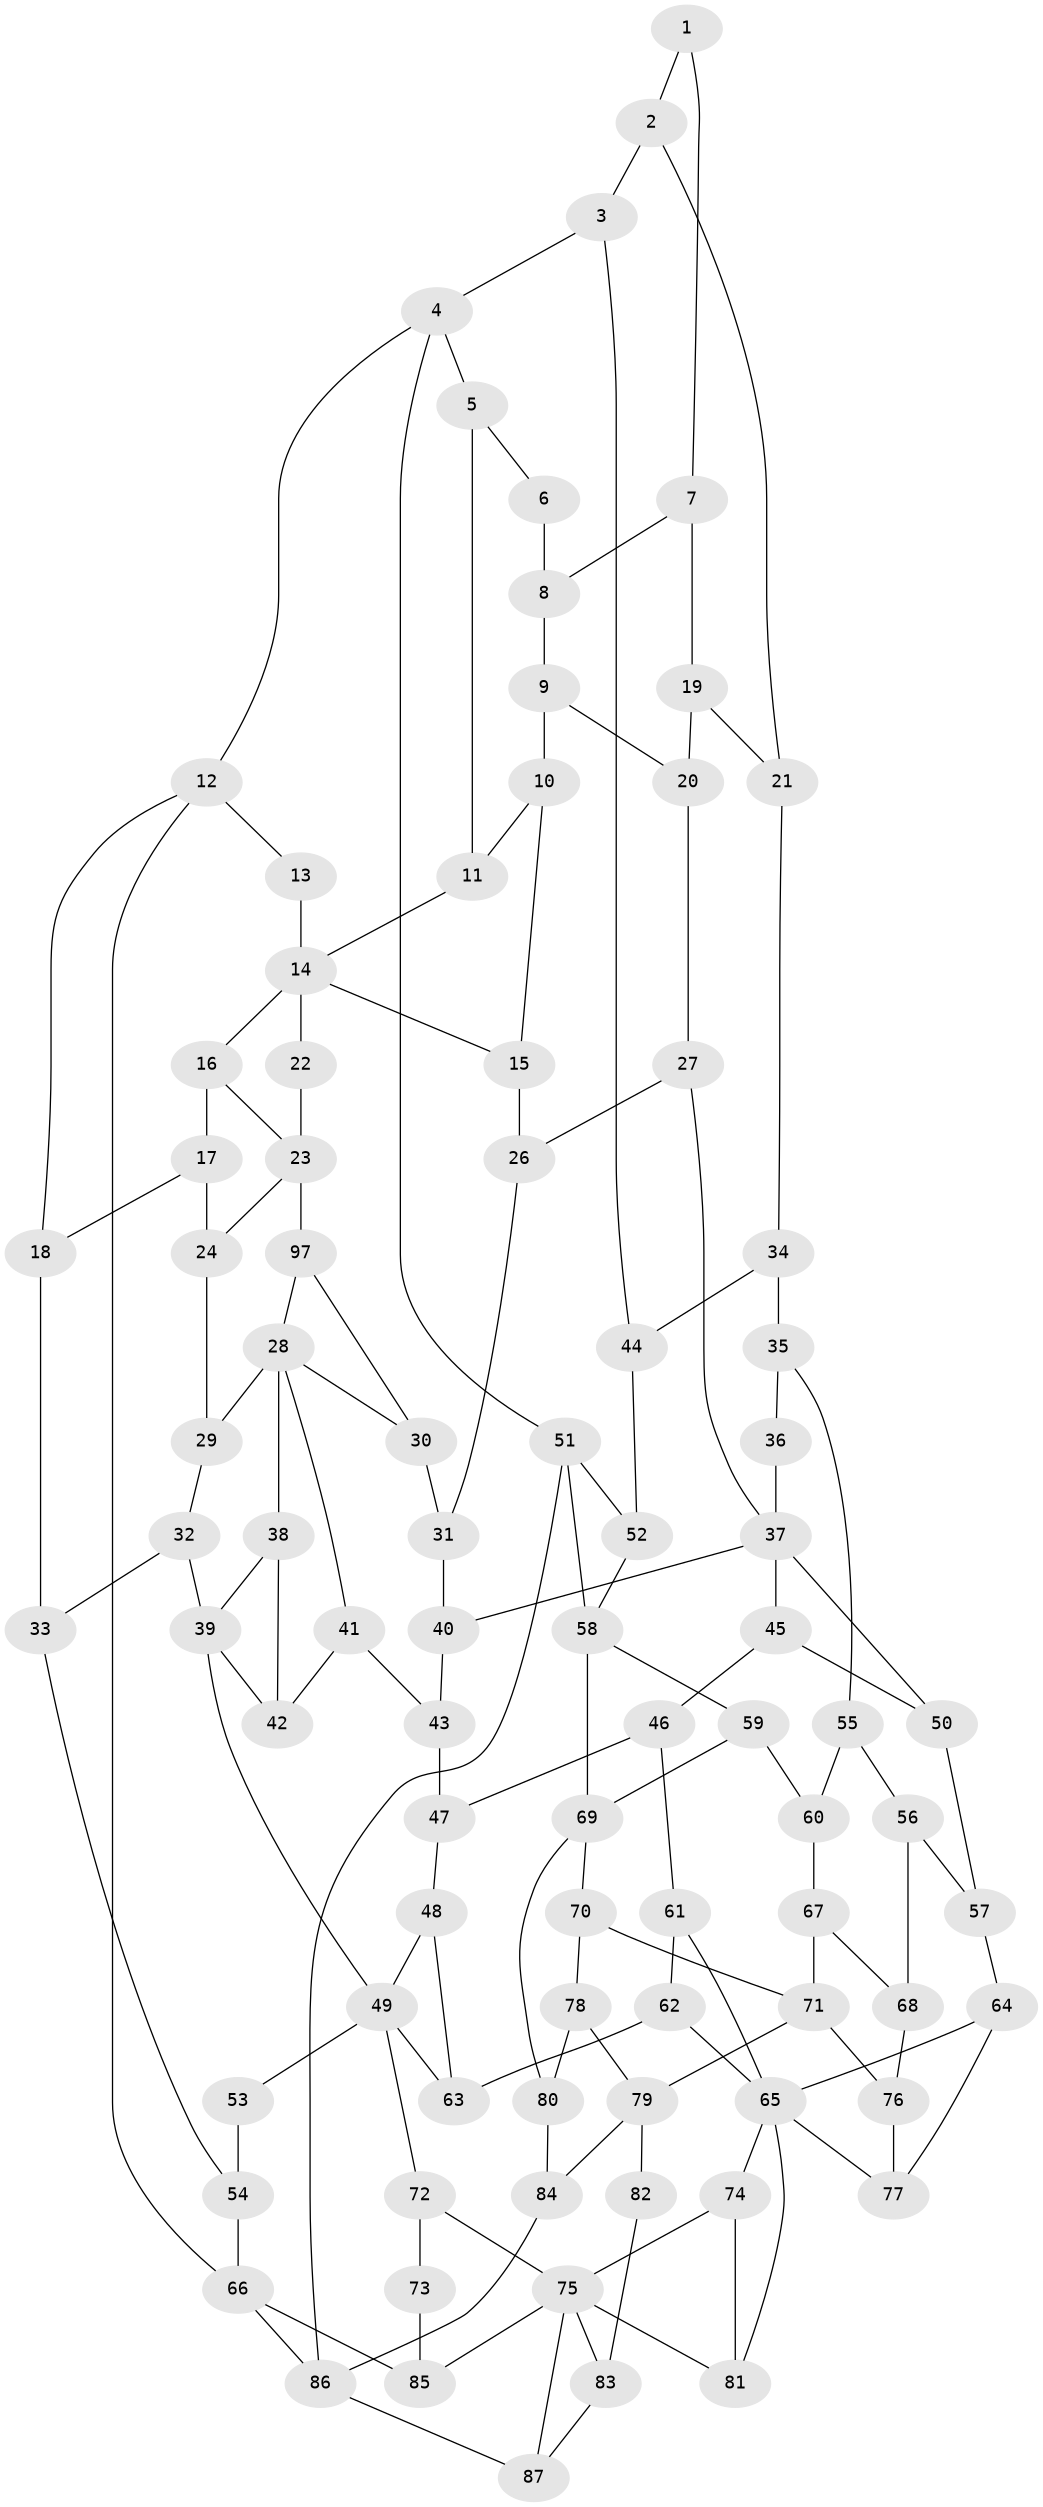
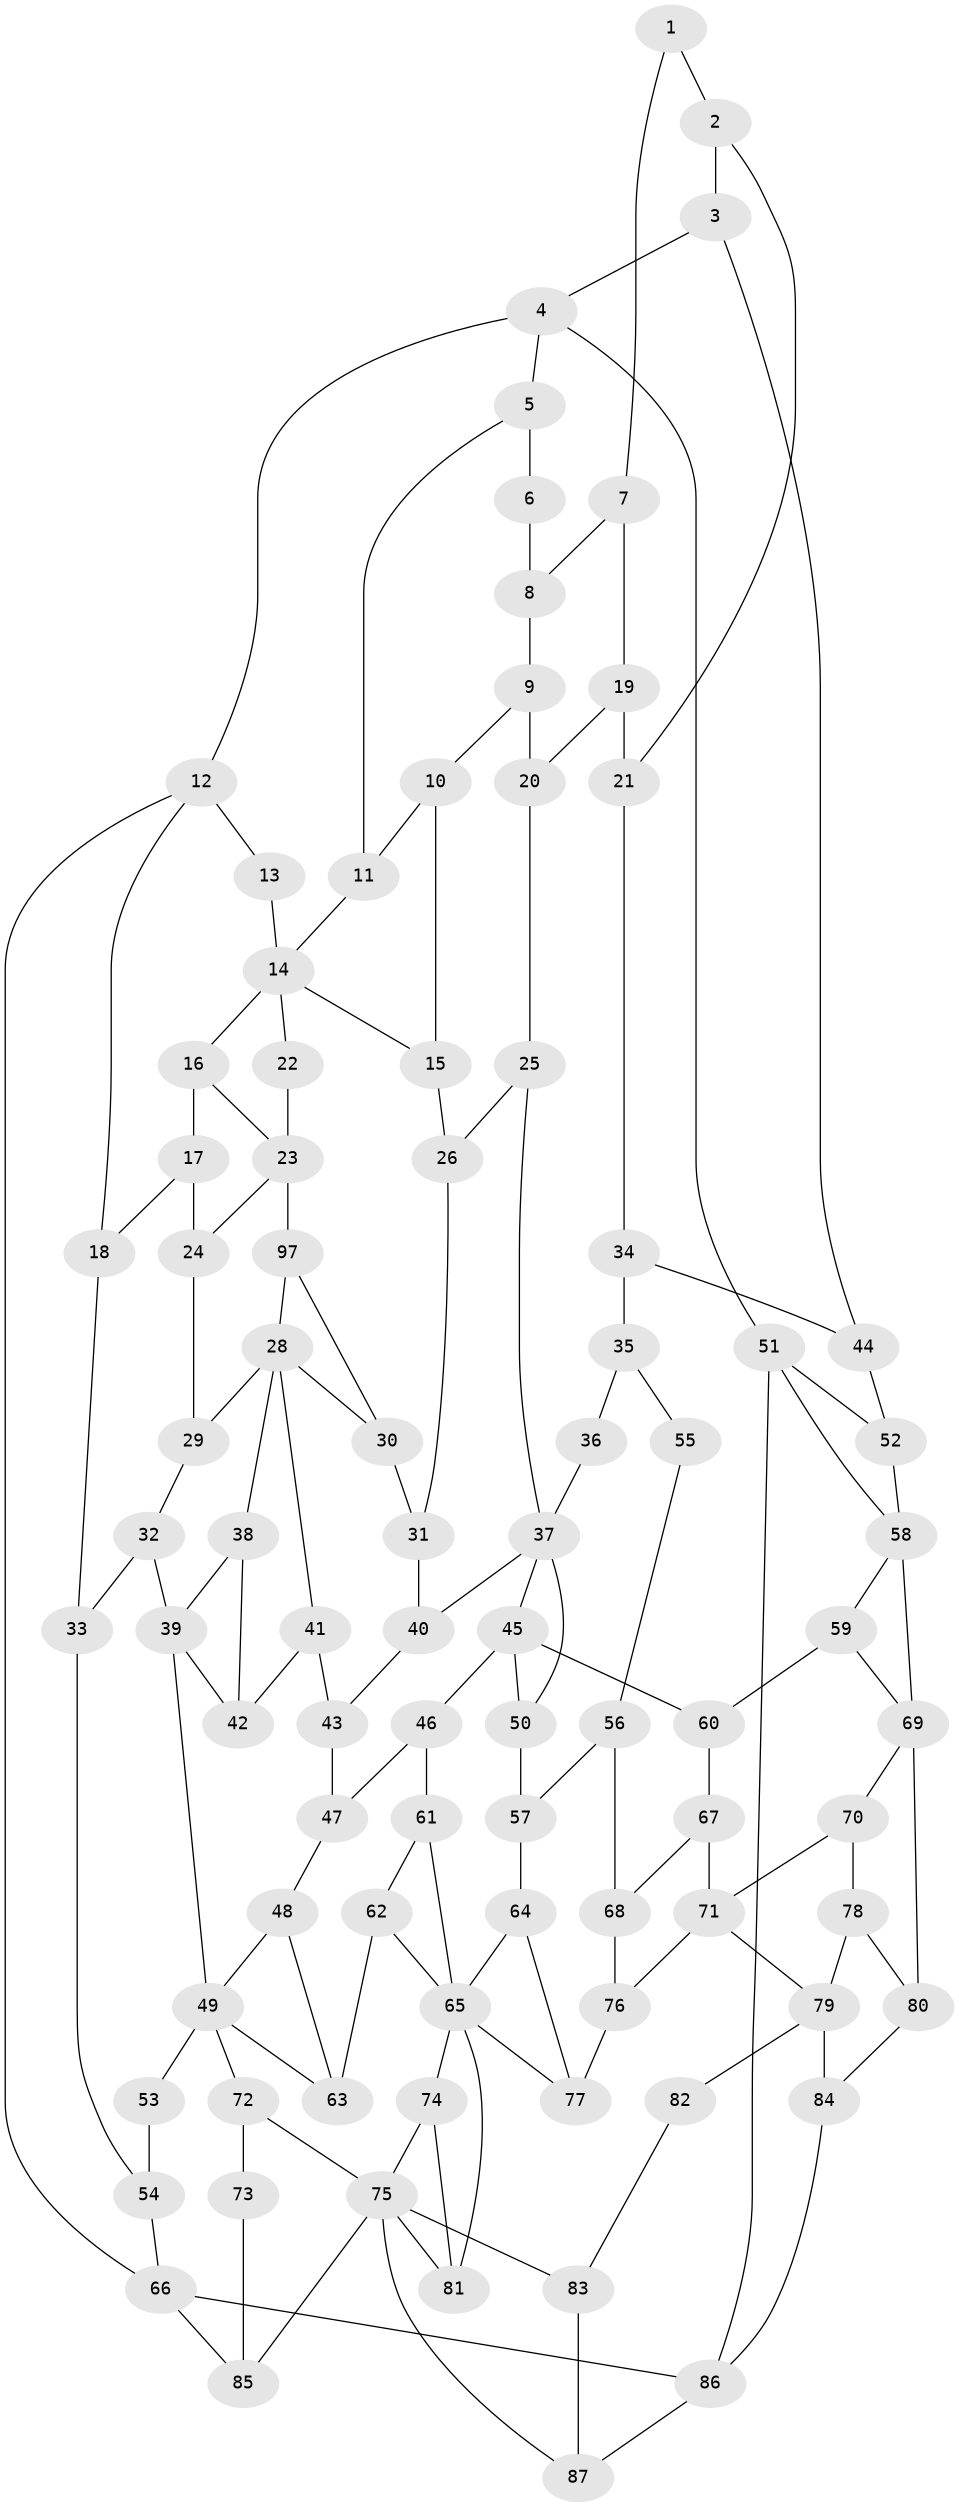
node "27": label "27" -> "25"
edge "55" -- "60": now "45" -- "60"
